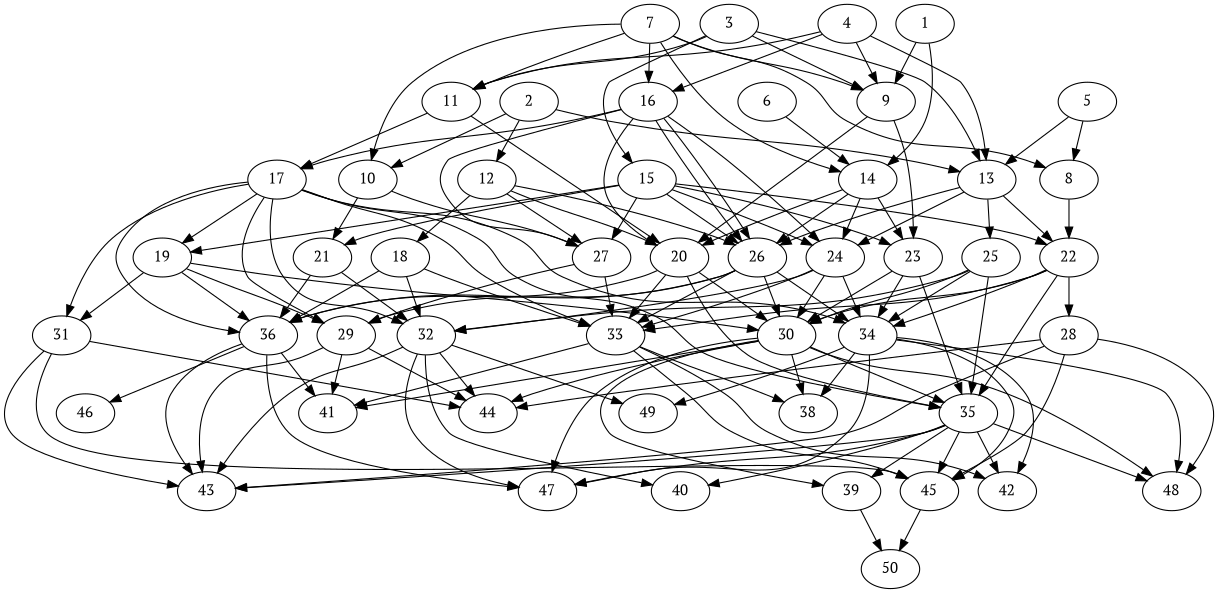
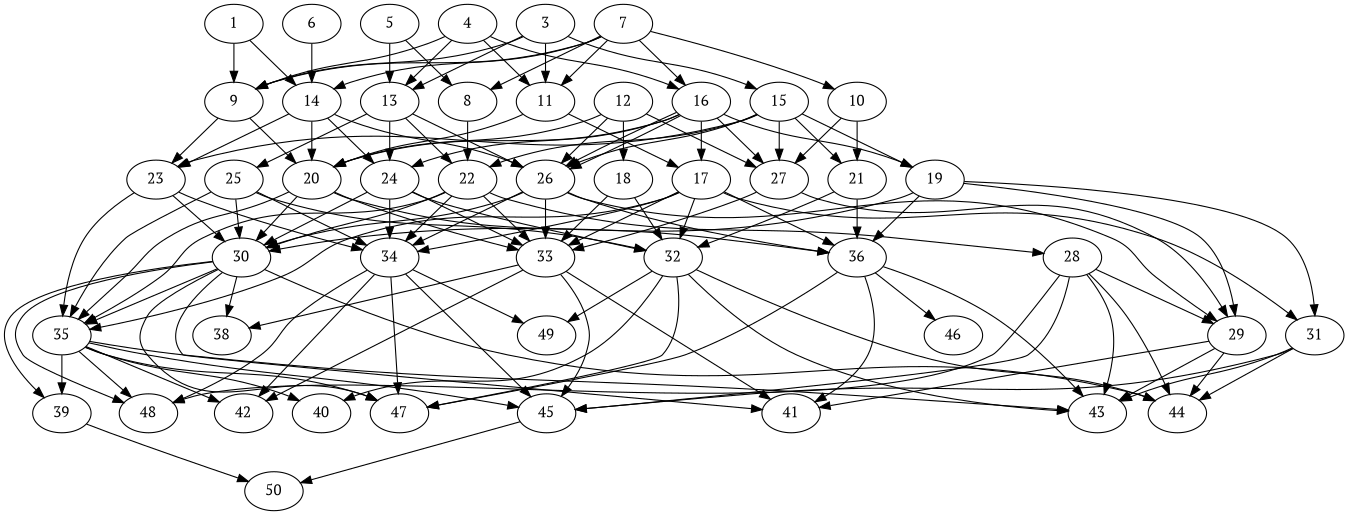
node "2": removed
edge "17" -> "19": now "16" -> "19"
edge "15" -> "24": removed
edge "17" -> "29": now "28" -> "29"
edge "18" -> "36": removed
edge "34" -> "38": removed
